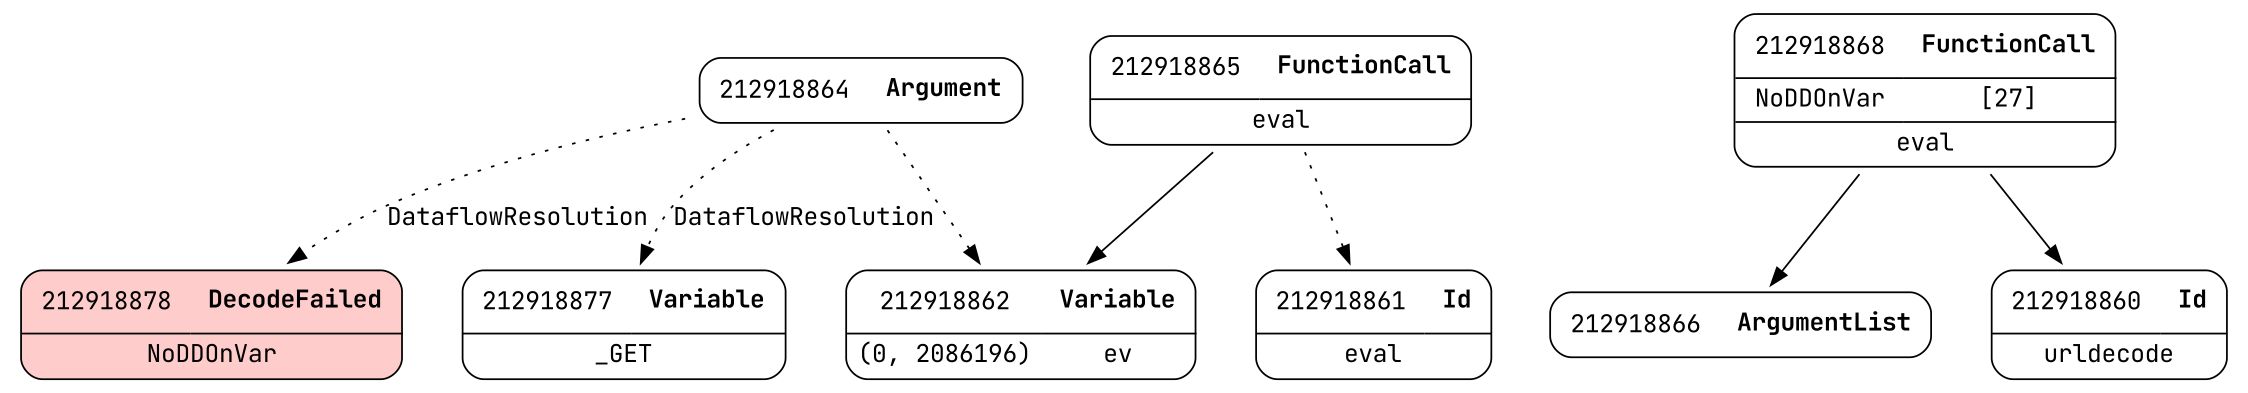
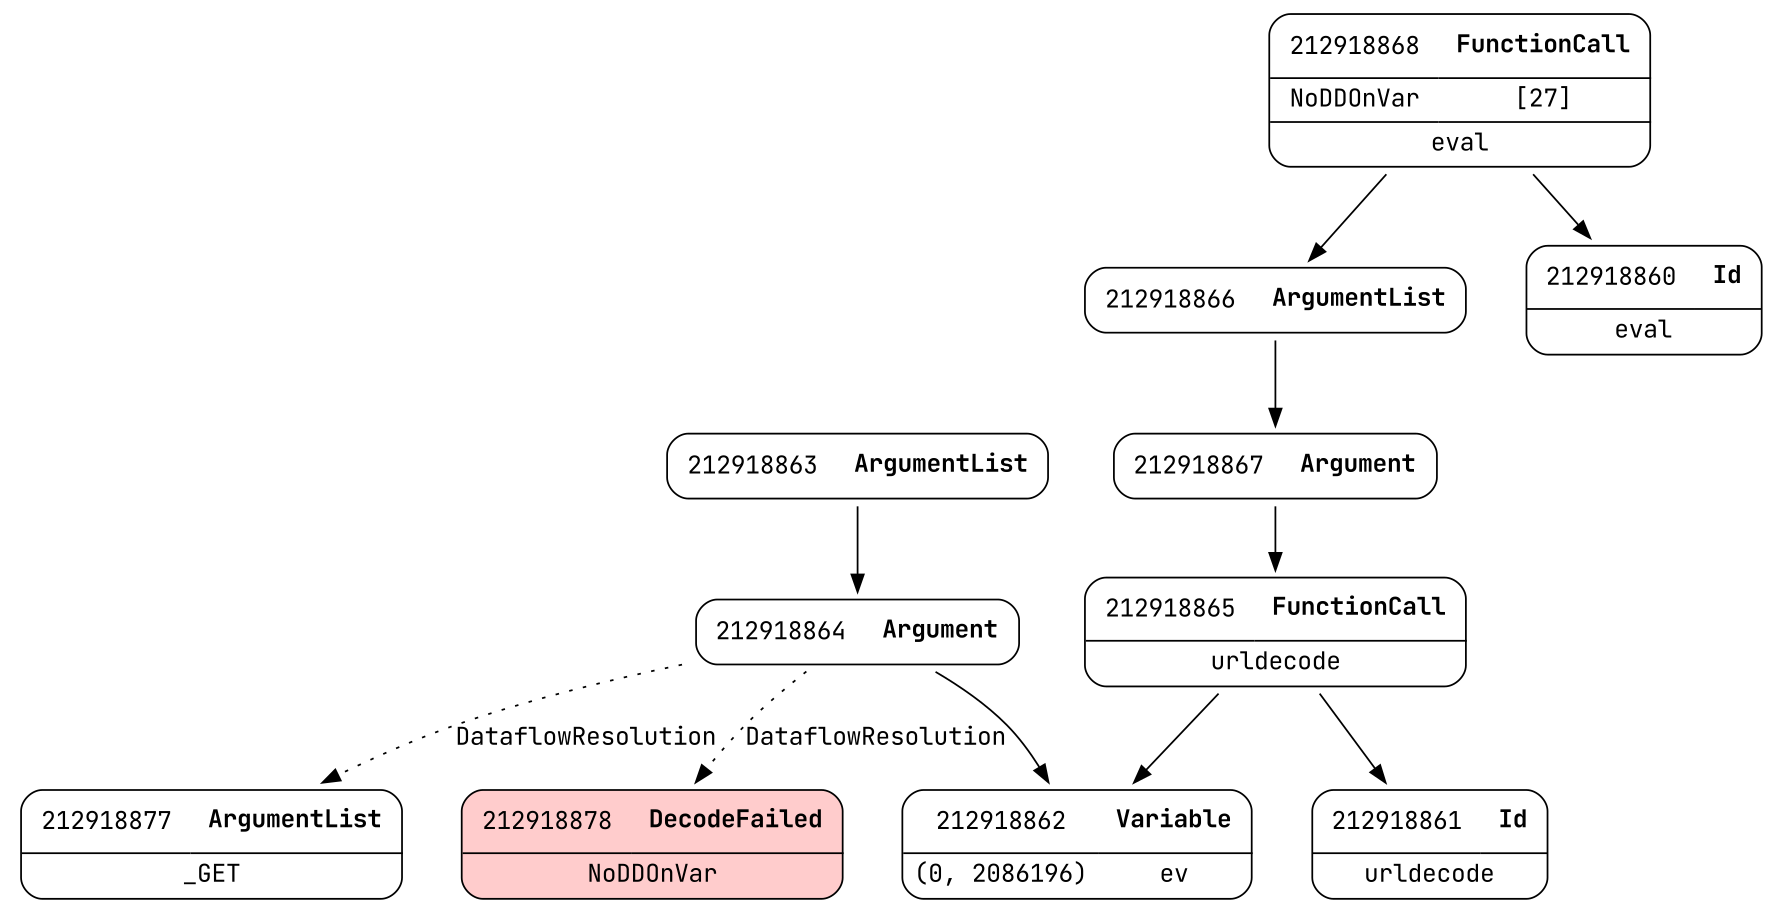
node "212918865": text "eval" -> "urldecode"
edge "212918864" -> "212918862": style dotted -> solid
edge "212918865" -> "212918861": style dotted -> solid
node "212918877": text "Variable" -> "ArgumentList"
node "212918861": text "eval" -> "urldecode"
node "212918860": text "urldecode" -> "eval"
node "212918863": added
node "212918867": added
